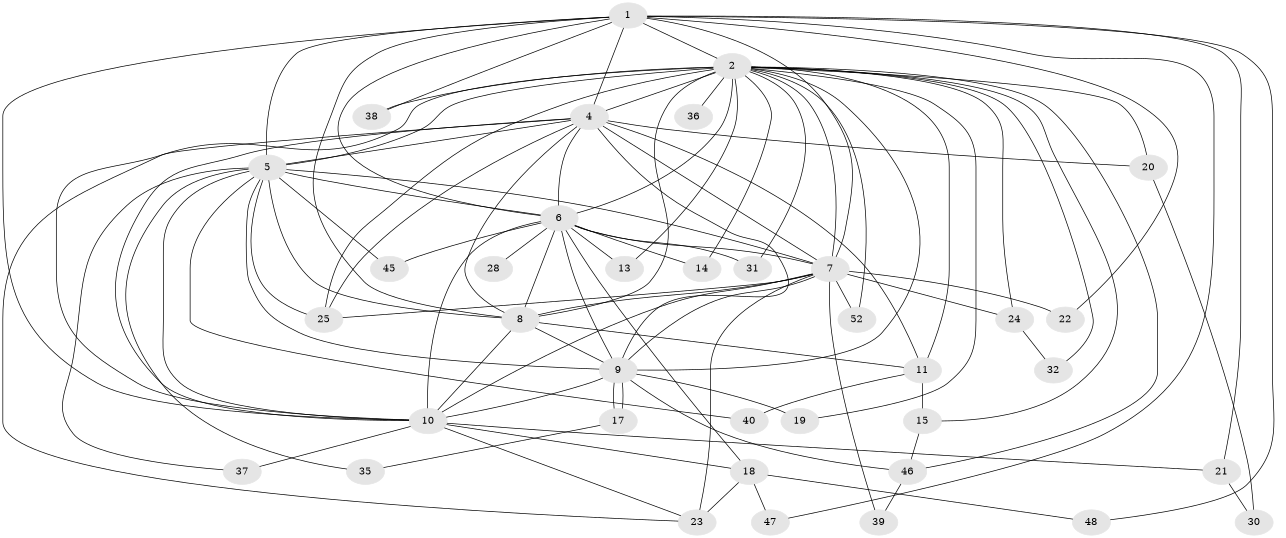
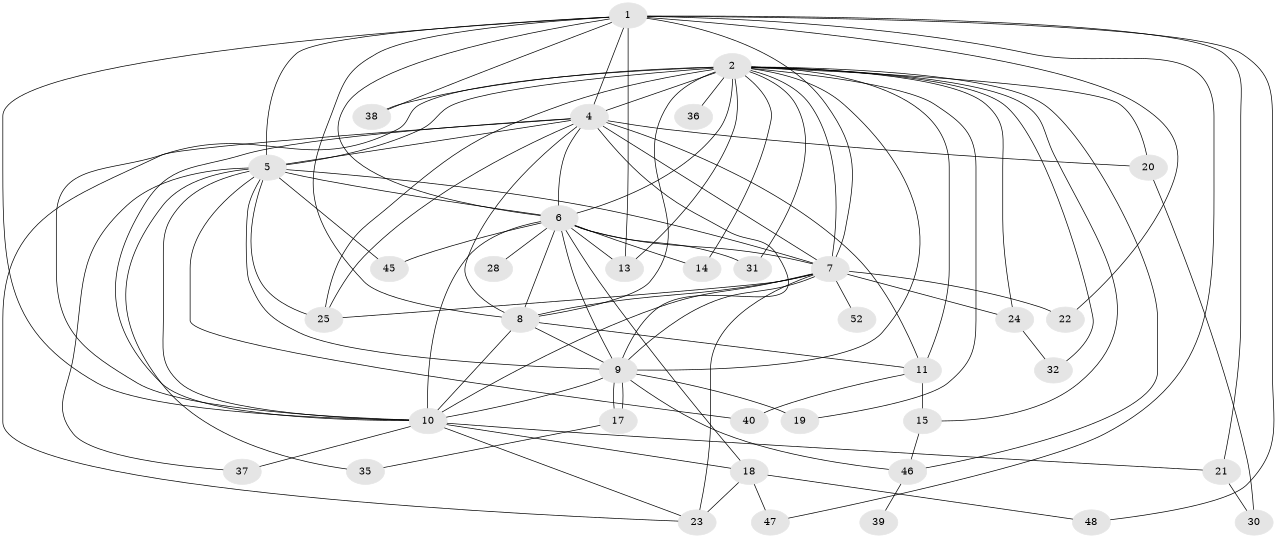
edge "1" -- "2": now "1" -- "13"
edge "2" -- "52": removed
edge "5" -- "8": removed
edge "7" -- "39": removed
